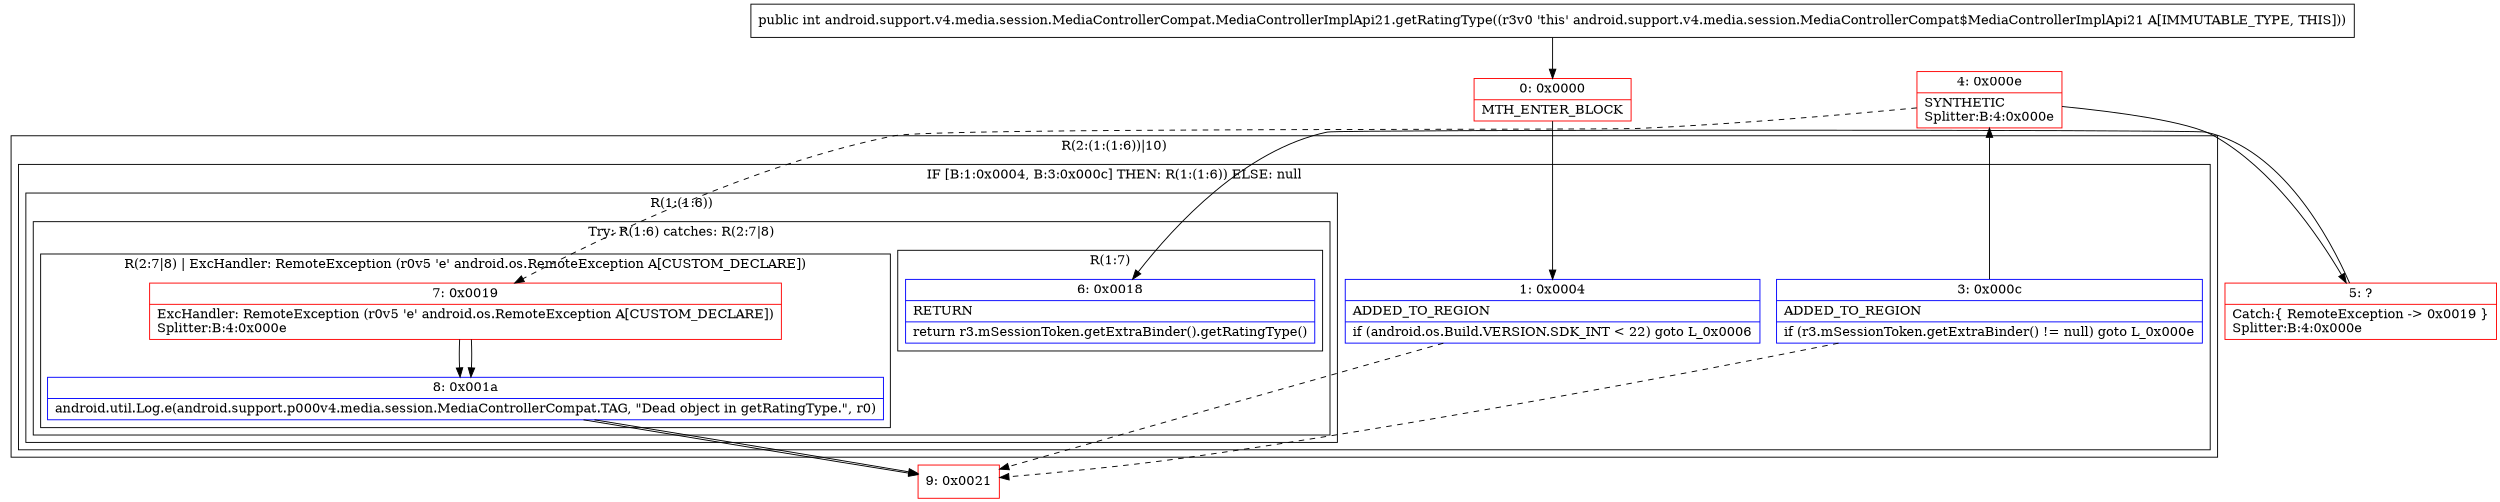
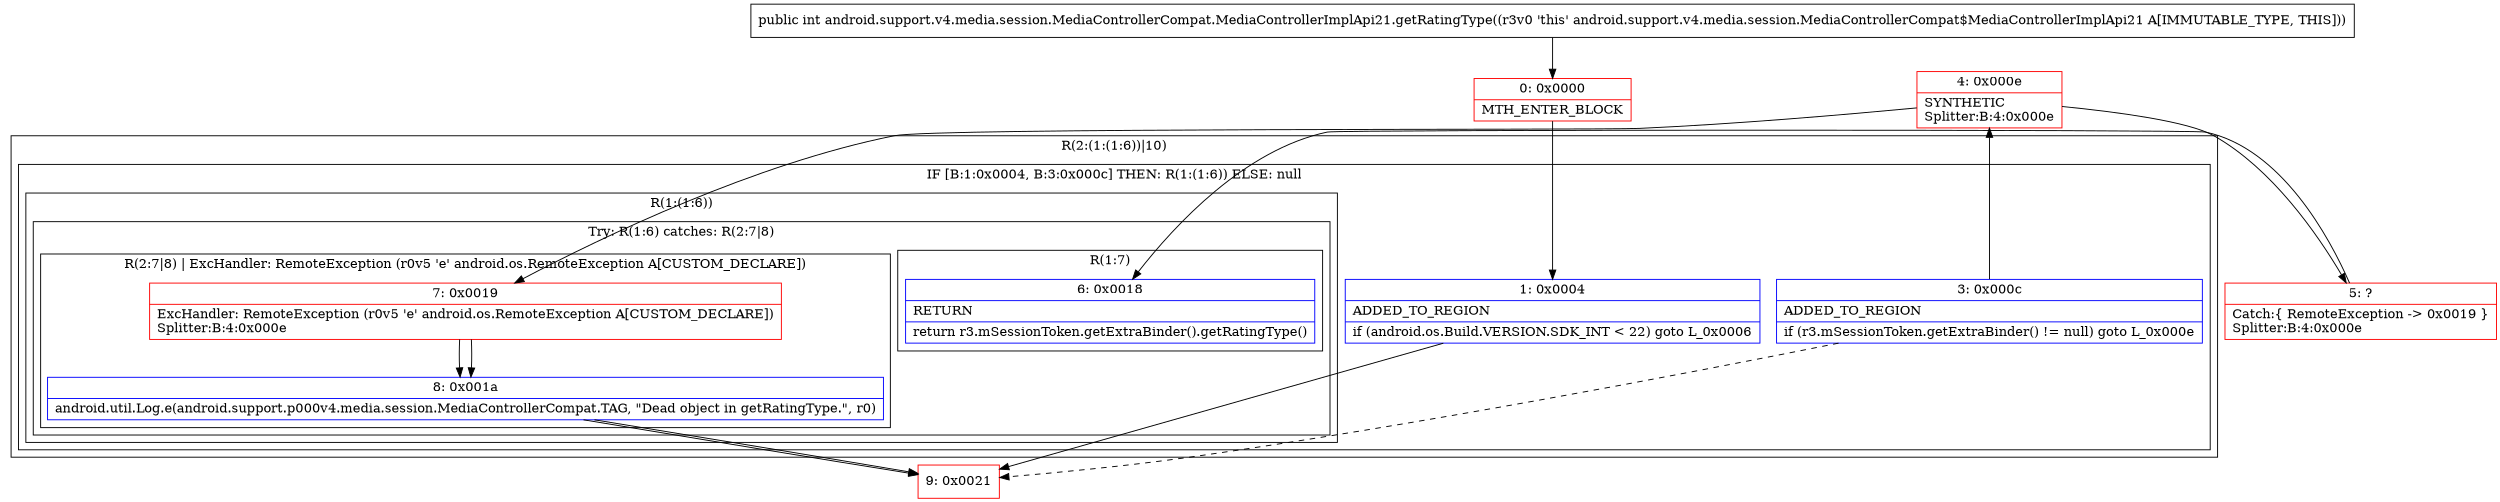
edge "4: 0x000e" -> "7: 0x0019": style dashed -> solid
edge "1: 0x0004" -> "9: 0x0021": style dashed -> solid
